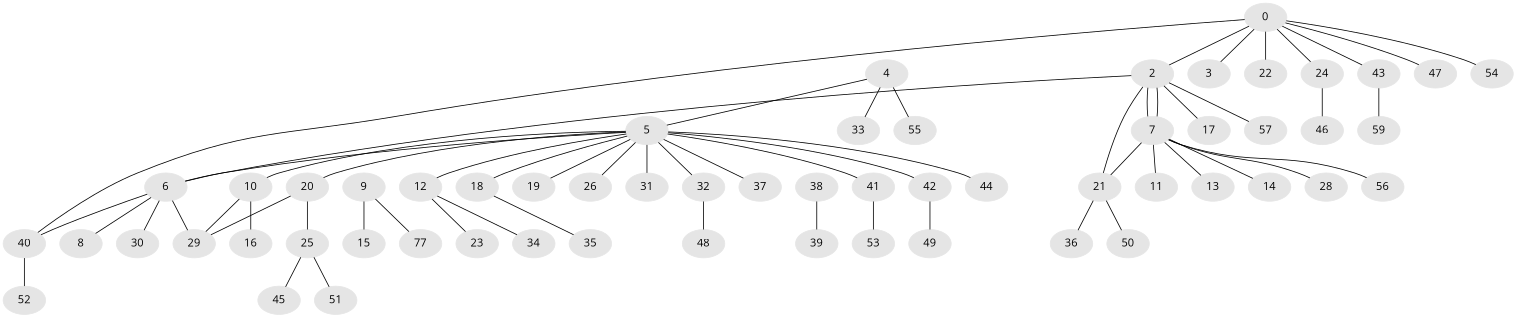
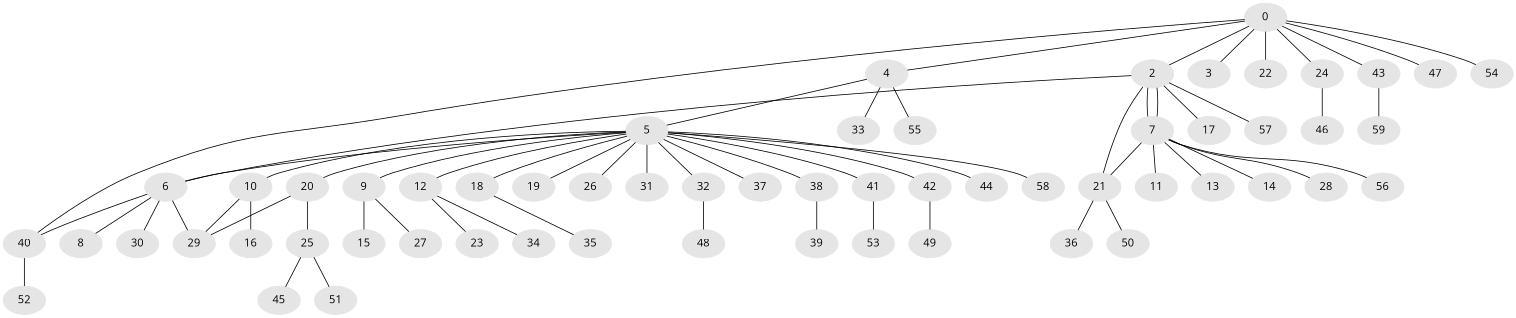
edge "0" -- "4": added
edge "5" -- "9": added
edge "5" -- "38": added
node "58": added
node "77": label "77" -> "27"
